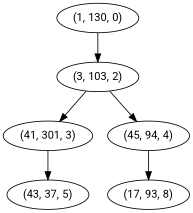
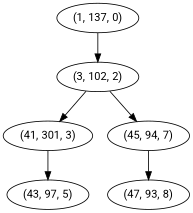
node "(1, 130, 0)": label "(1, 130, 0)" -> "(1, 137, 0)"
node "(3, 103, 2)": label "(3, 103, 2)" -> "(3, 102, 2)"
node "(45, 94, 4)": label "(45, 94, 4)" -> "(45, 94, 7)"
node "(43, 37, 5)": label "(43, 37, 5)" -> "(43, 97, 5)"
node "(17, 93, 8)": label "(17, 93, 8)" -> "(47, 93, 8)"
